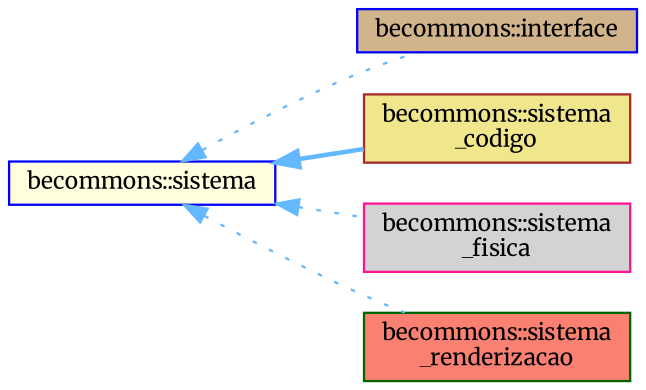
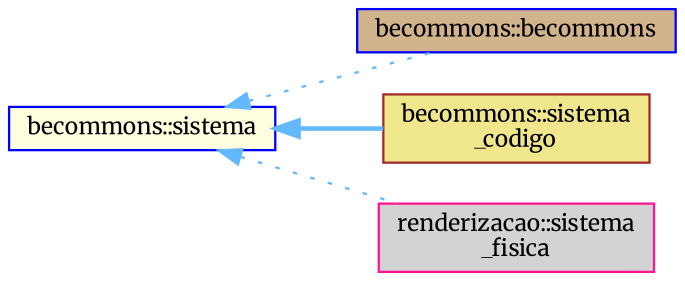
node "becommons::interface": label "becommons::interface" -> "becommons::becommons"
node "becommons::sistema _fisica": label "becommons::sistema _fisica" -> "renderizacao::sistema _fisica"
node "becommons::sistema _renderizacao": removed
